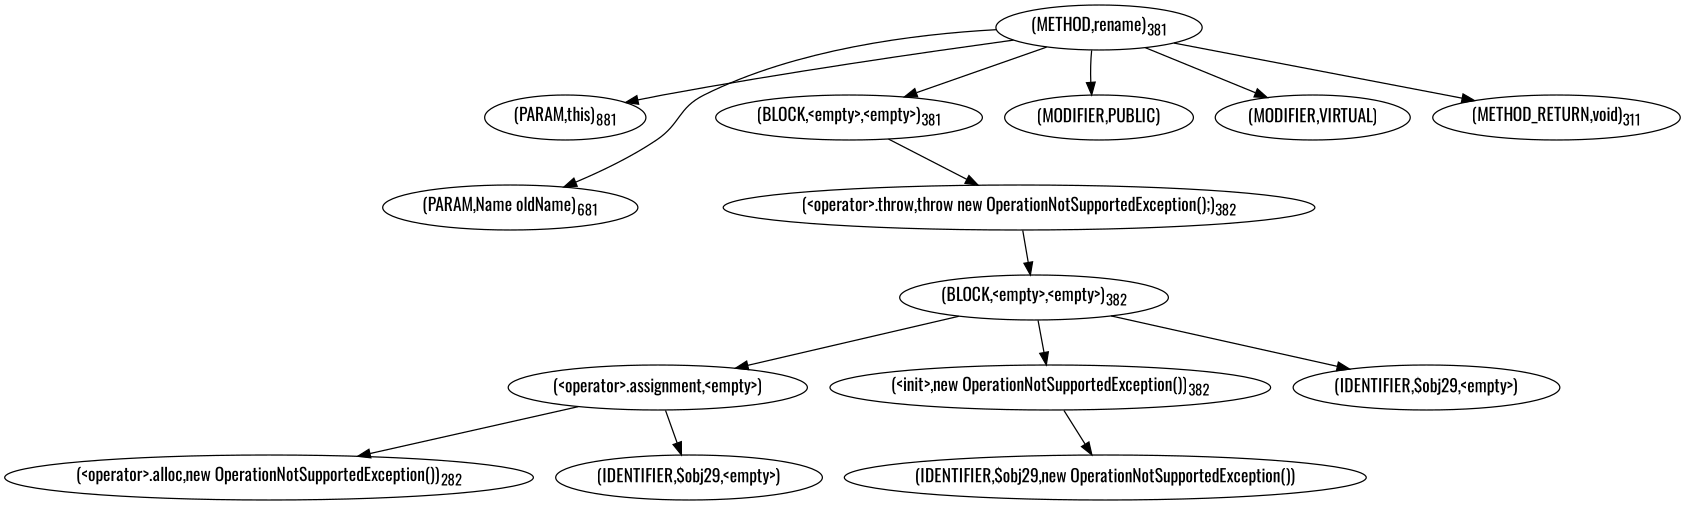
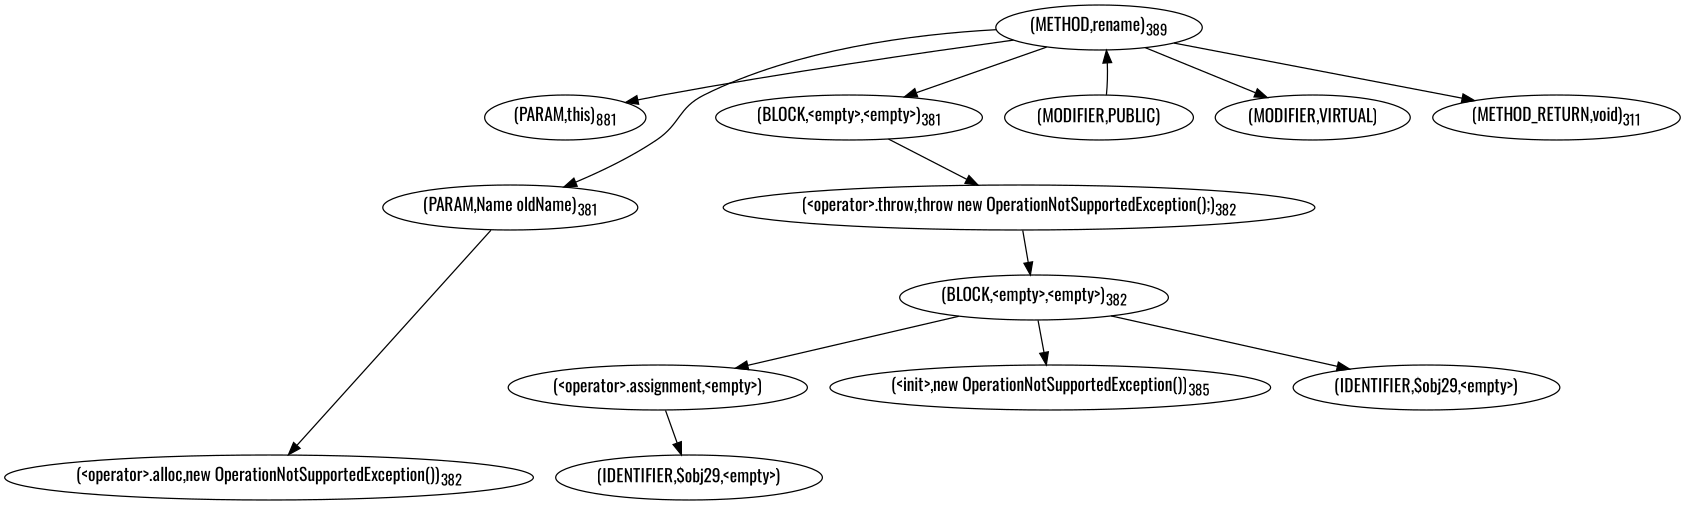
node "(METHOD,rename)": text "381" -> "389"
edge "(METHOD,rename)" -> "(MODIFIER,PUBLIC)": reversed
node "(PARAM,Name oldName)": text "681" -> "381"
node "(<init>,new OperationNotSupportedException())": text "382" -> "385"
edge "(<operator>.assignment,<empty>)" -> "(<operator>.alloc,new OperationNotSupportedException())": now "(PARAM,Name oldName)" -> "(<operator>.alloc,new OperationNotSupportedException())"
node "(<operator>.alloc,new OperationNotSupportedException())": text "282" -> "382"
node "(IDENTIFIER,$obj29,new OperationNotSupportedException())": removed
